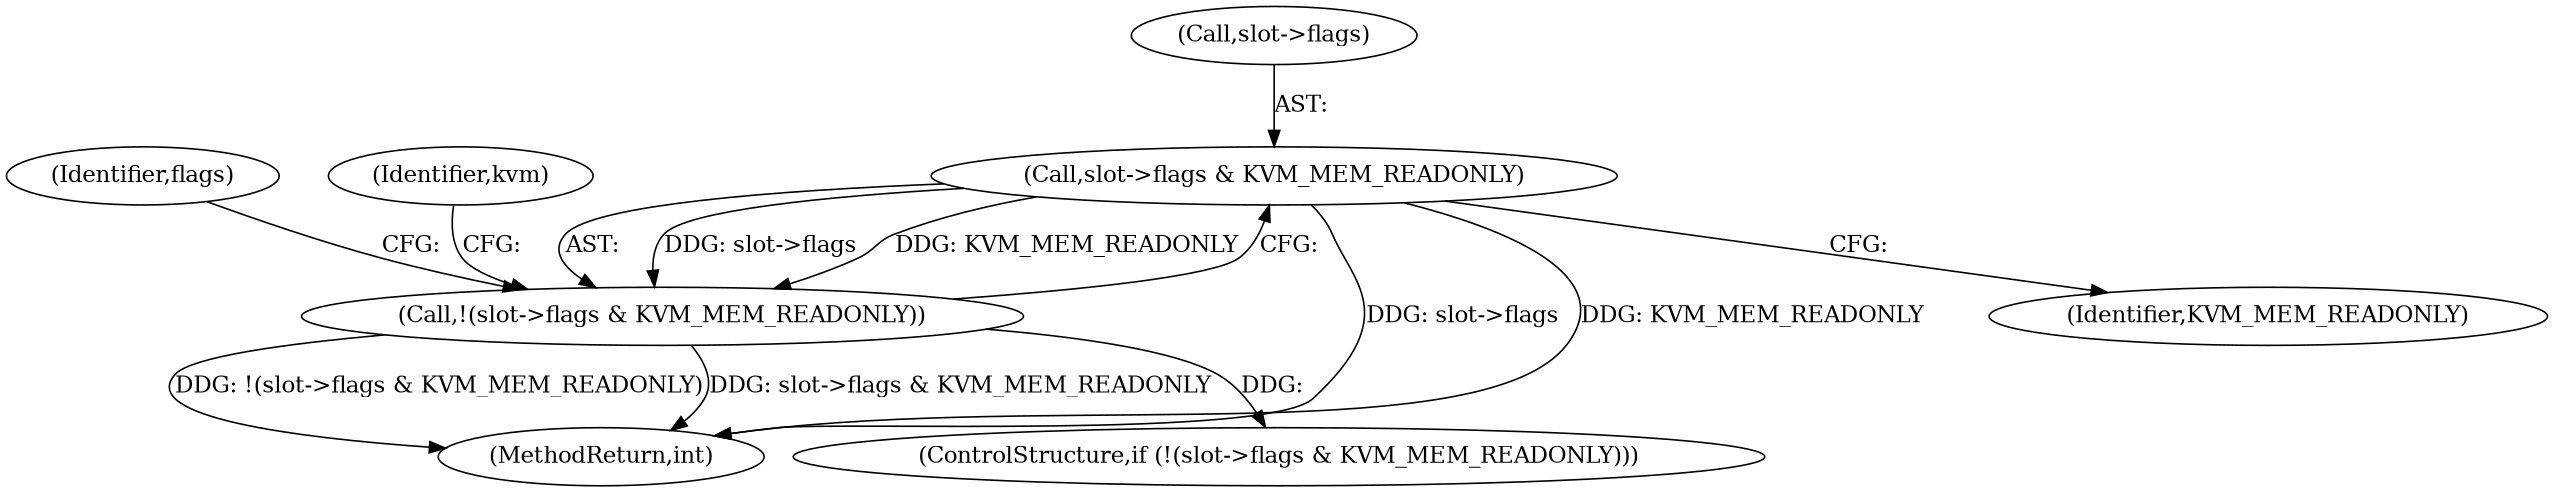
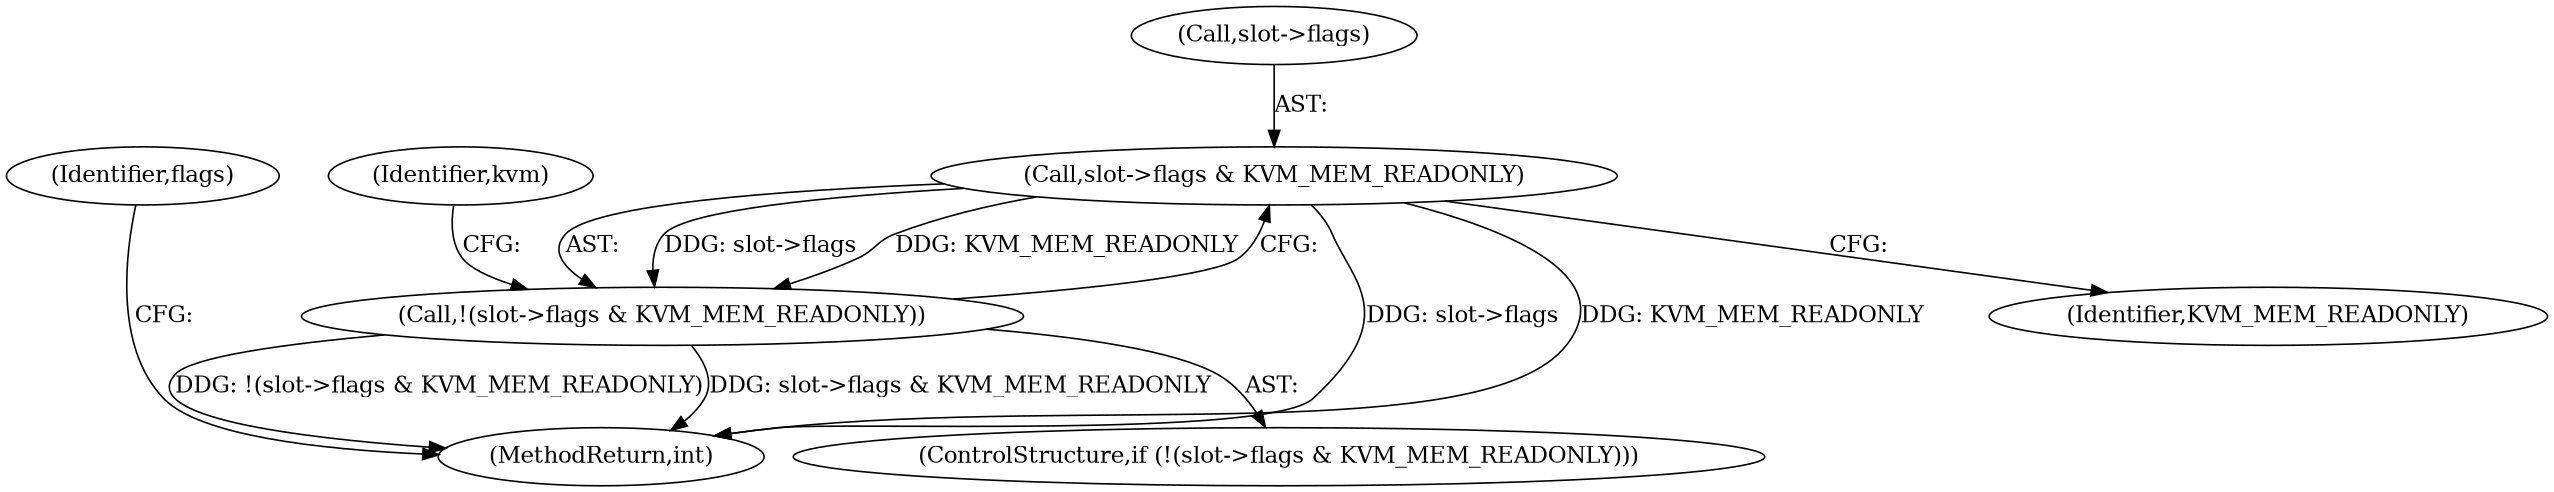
edge "(Identifier,flags)" -> "(Call,!(slot->flags & KVM_MEM_READONLY))": now "(Identifier,flags)" -> "(MethodReturn,int)"
edge "(Call,!(slot->flags & KVM_MEM_READONLY))" -> "(ControlStructure,if (!(slot->flags & KVM_MEM_READONLY)))": label "DDG: " -> "AST: "
